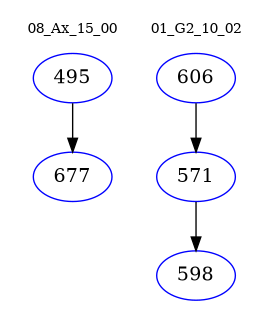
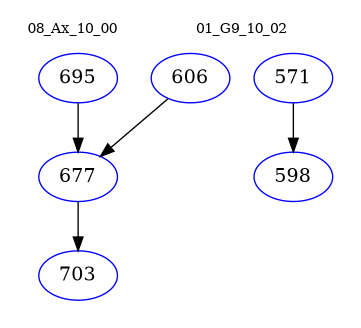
cluster "08_Ax_15_00": label "08_Ax_15_00" -> "08_Ax_10_00"
cluster "01_G2_10_02": label "01_G2_10_02" -> "01_G9_10_02"
node "495": label "495" -> "695"
edge "606" -> "571": now "606" -> "677"
node "703": added
